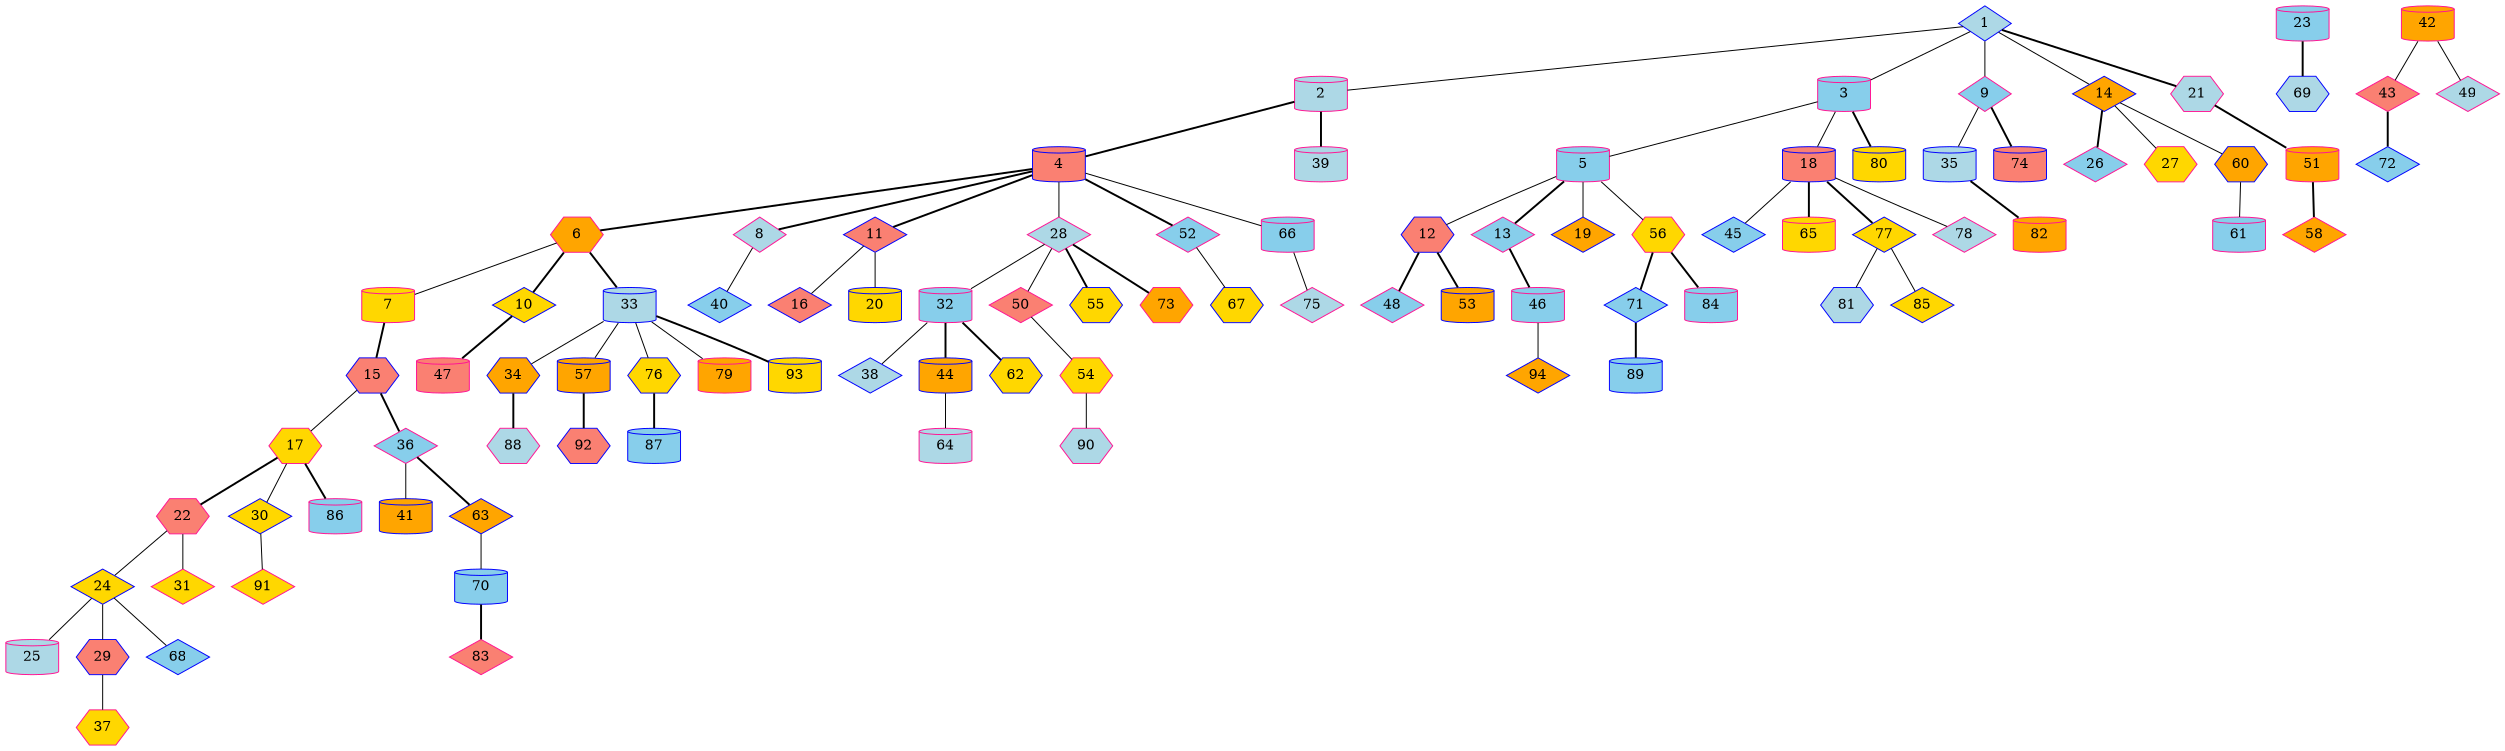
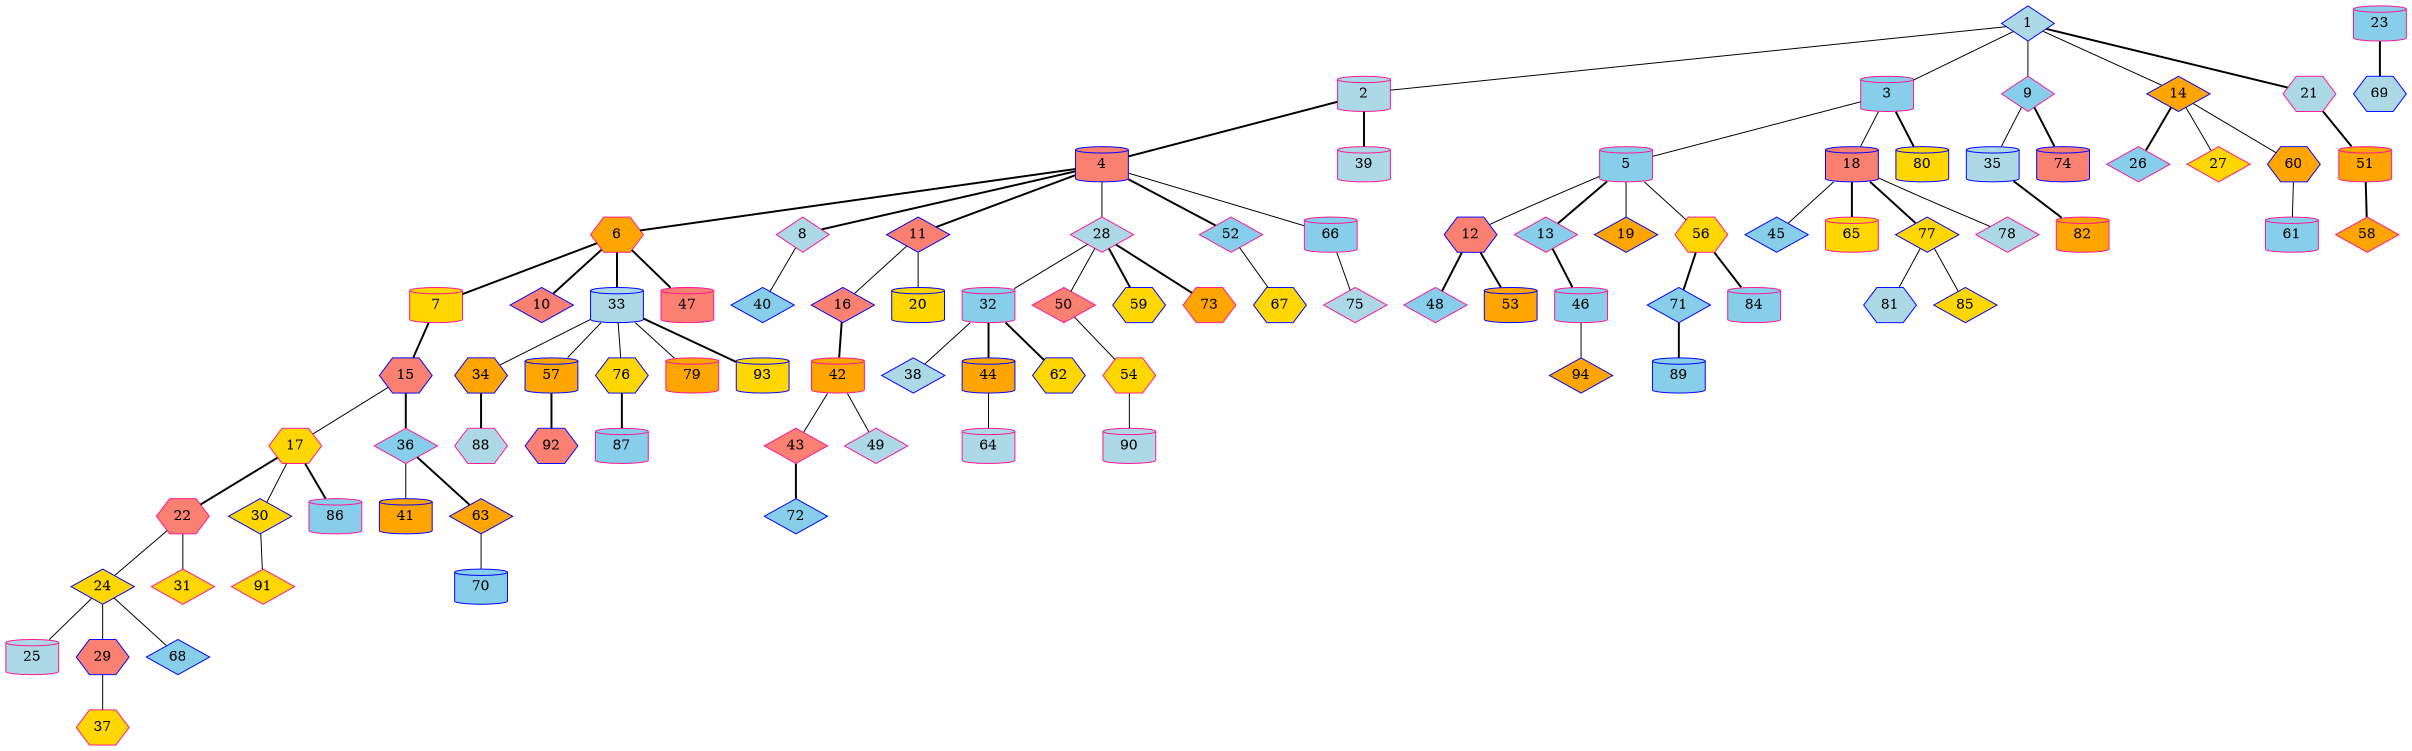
node "27": shape hexagon -> diamond
edge "6" -- "7": style solid -> bold
node "10": fillcolor gold -> salmon
node "55": label "55" -> "59"
edge "10" -- "47": now "6" -- "47"
edge "16" -- "42": added
node "87": color blue -> deeppink
node "90": shape hexagon -> cylinder
node "83": removed
